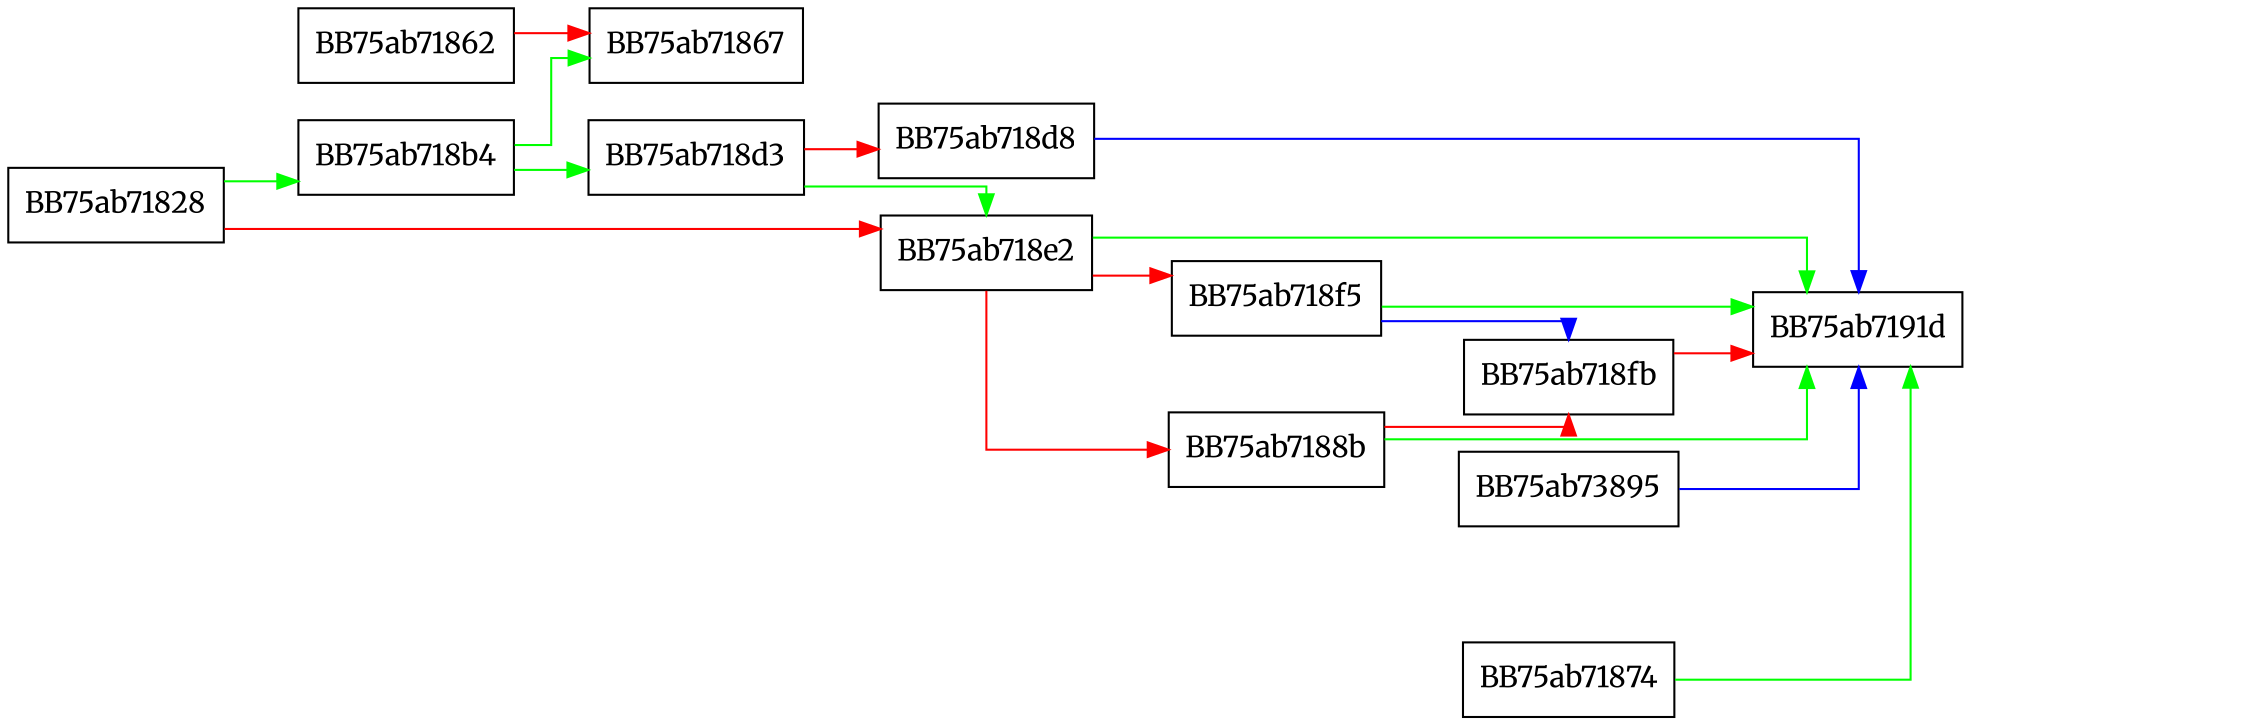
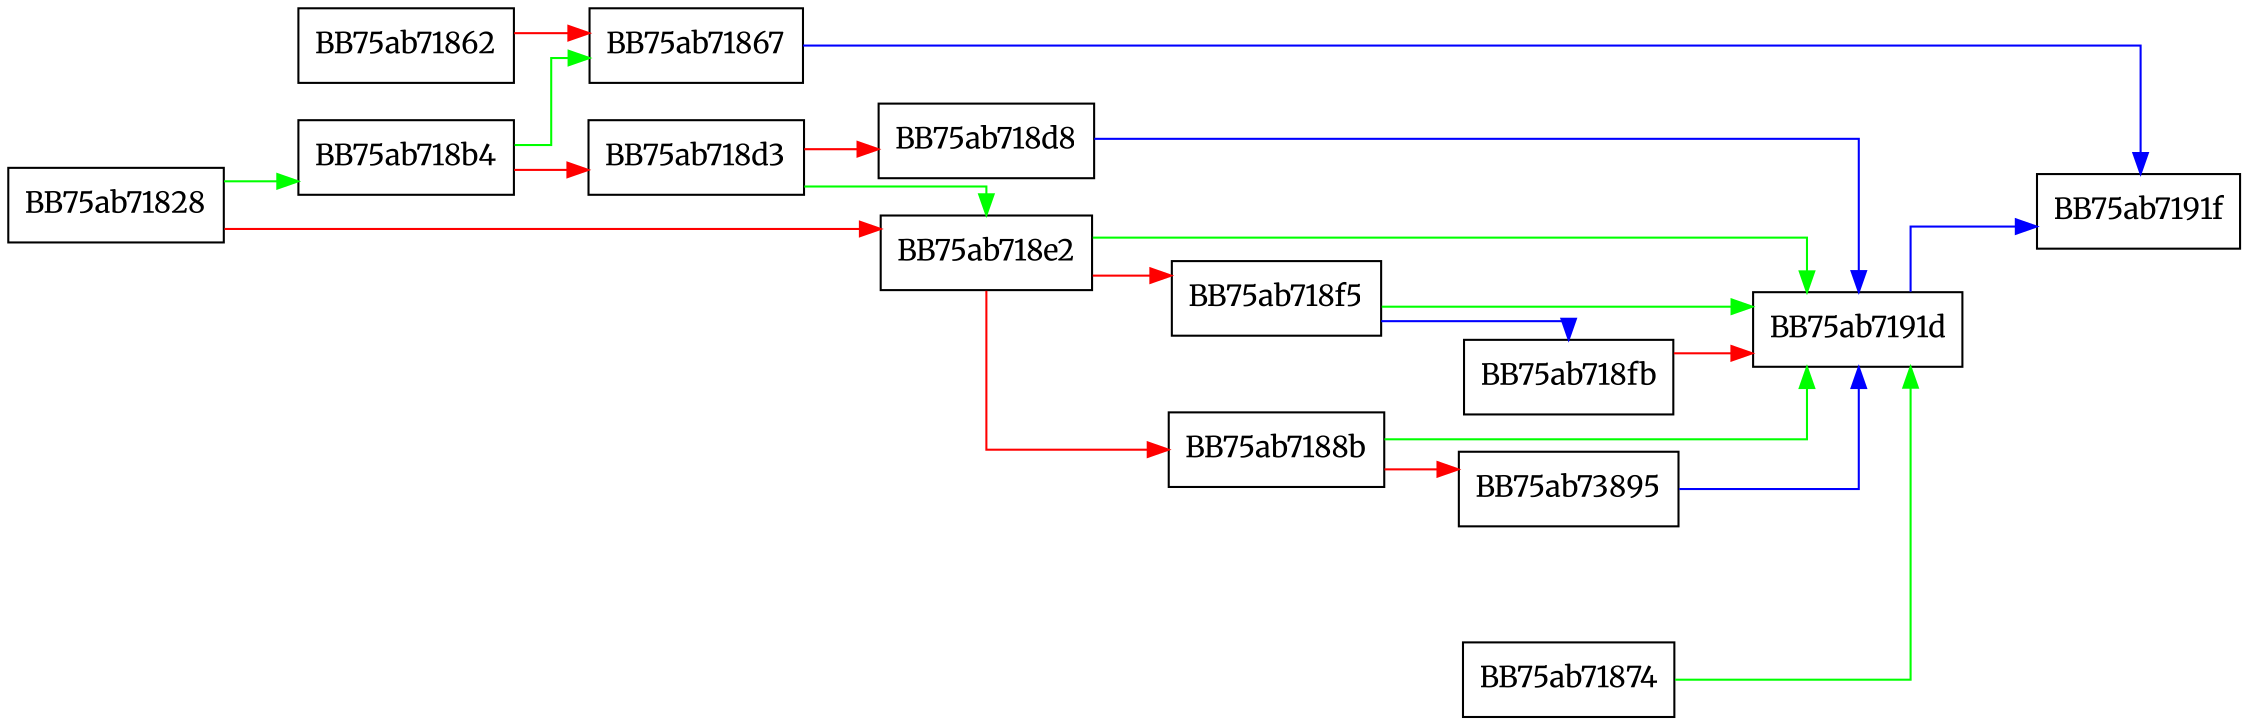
edge "BB75ab718b4" -> "BB75ab718d3": color green -> red
node "BB75ab7191f": added
edge "BB75ab7188b" -> "BB75ab718fb": now "BB75ab7188b" -> "BB75ab73895"
